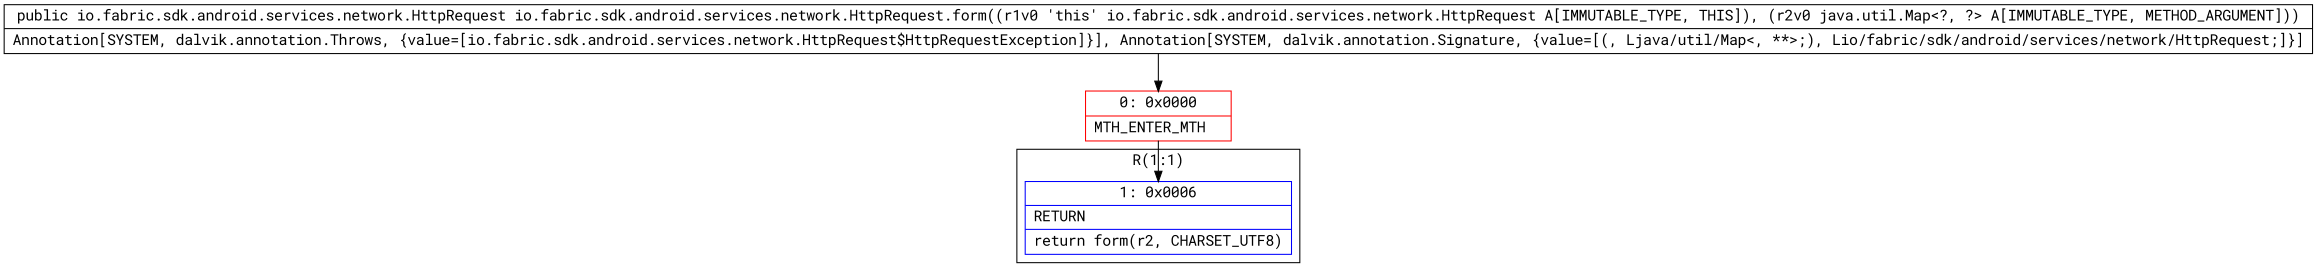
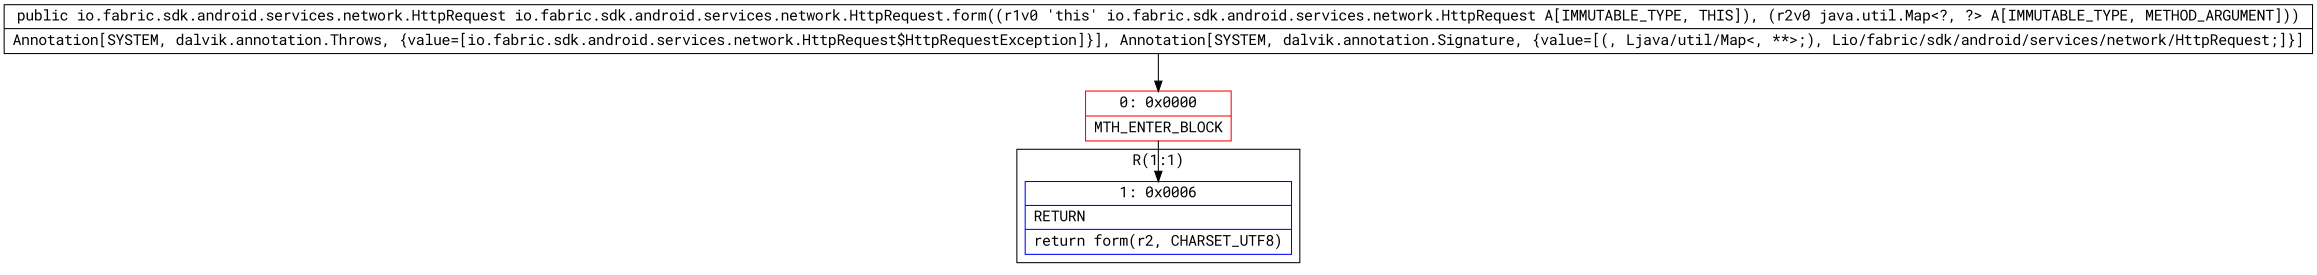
node "0: 0x0000": text "MTH_ENTER_MTH" -> "MTH_ENTER_BLOCK"
